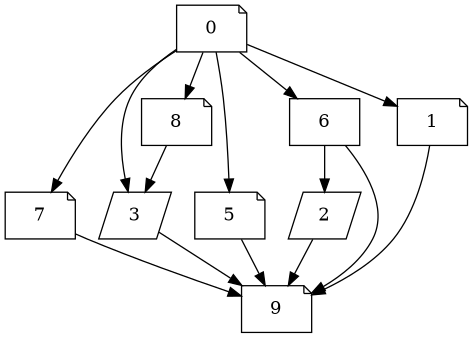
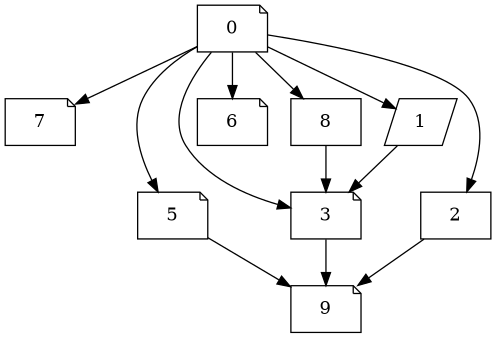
node "8": shape note -> box
node "6": shape box -> note
node "1": shape note -> parallelogram
edge "6" -> "2": now "0" -> "2"
node "3": shape parallelogram -> note
node "2": shape parallelogram -> box
edge "6" -> "9": removed
edge "1" -> "9": now "1" -> "3"
edge "7" -> "9": removed
